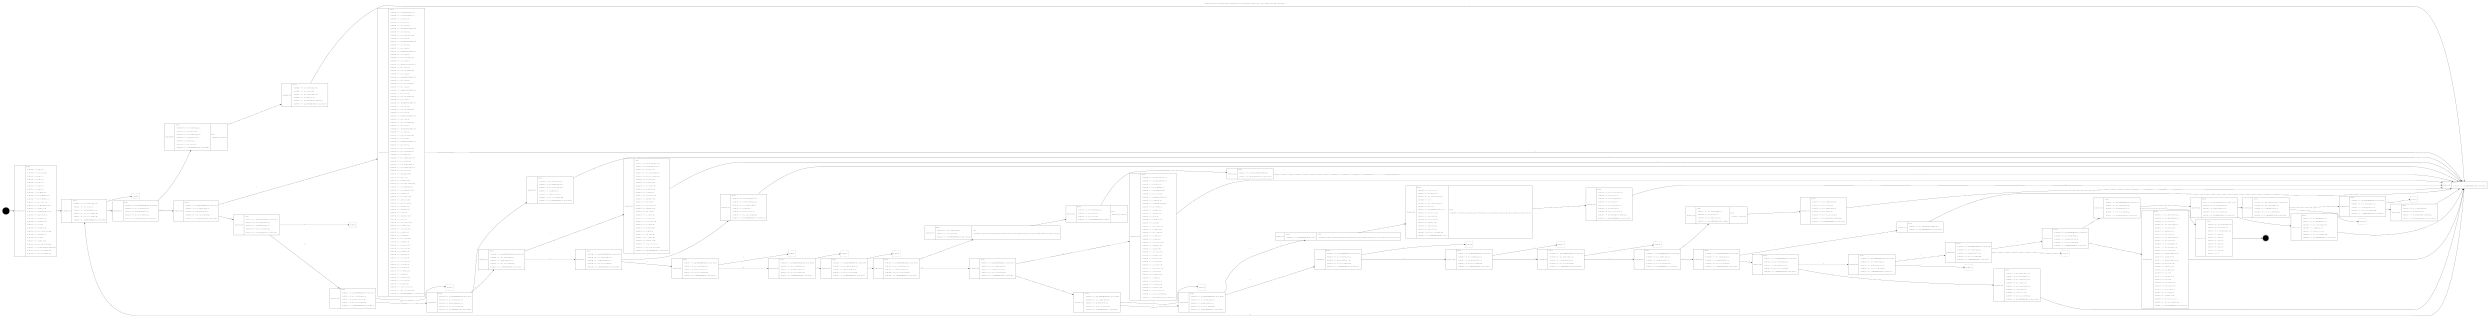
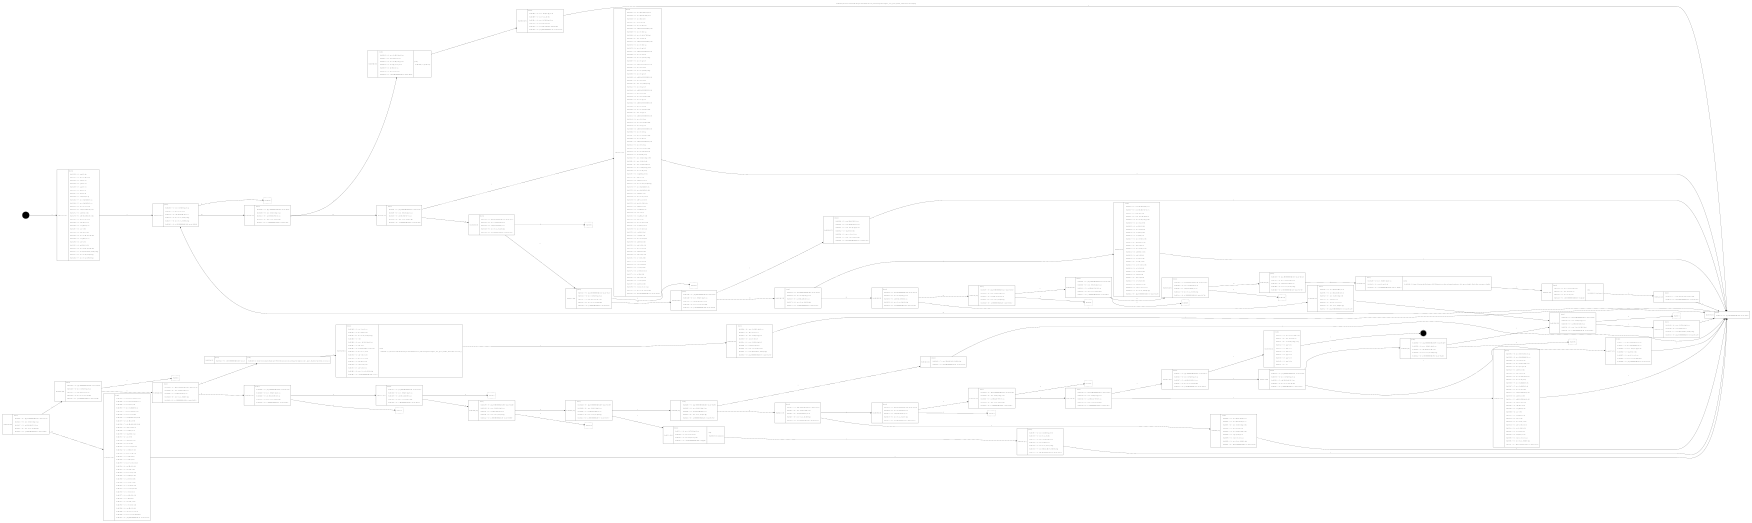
edge "0x401796 [27]" -> "0x401ccb [5]": now "0x401796 [27]" -> "0x4015b0 [28]"
edge "0x4013f0 [28]" -> "0x40140c [28]": removed, label "10"
